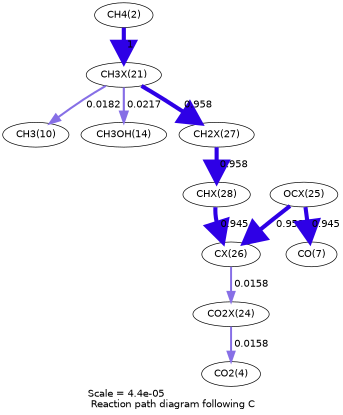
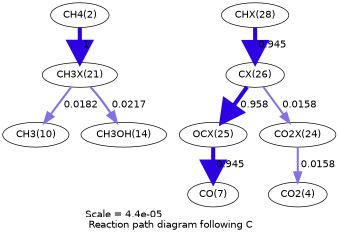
node "CH2X(27)": removed
edge "OCX(25)" -> "CX(26)": reversed
